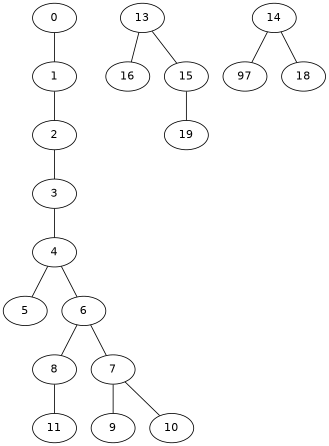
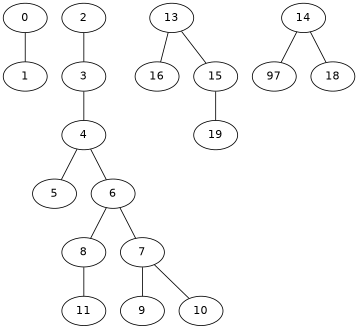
edge "1" -- "2": removed
